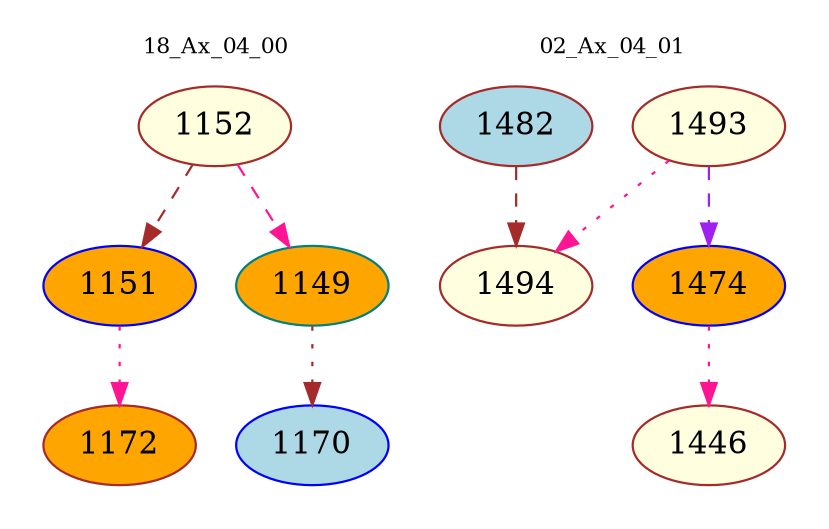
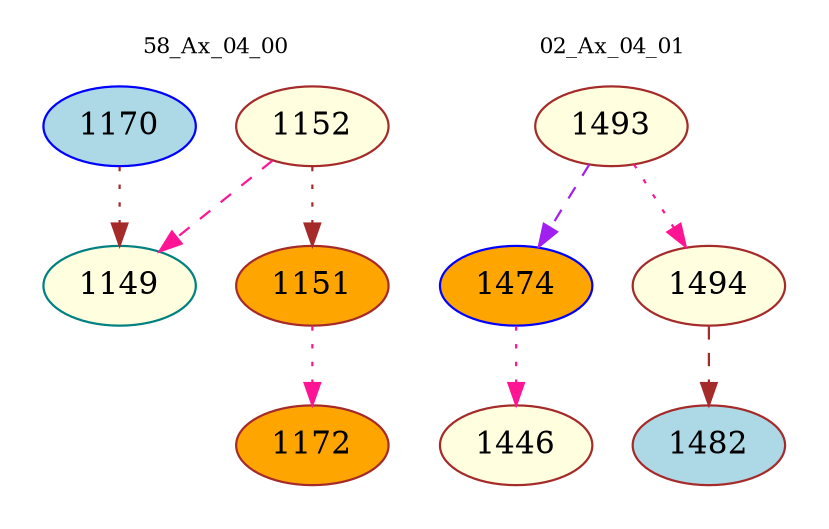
cluster "18_Ax_04_00": label "18_Ax_04_00" -> "58_Ax_04_00"
edge "1482" -> "1494": reversed
edge "1152" -> "1151": style dashed -> dotted
node "1151": color blue -> brown
node "1149": fillcolor orange -> lightyellow
edge "1149" -> "1170": reversed
